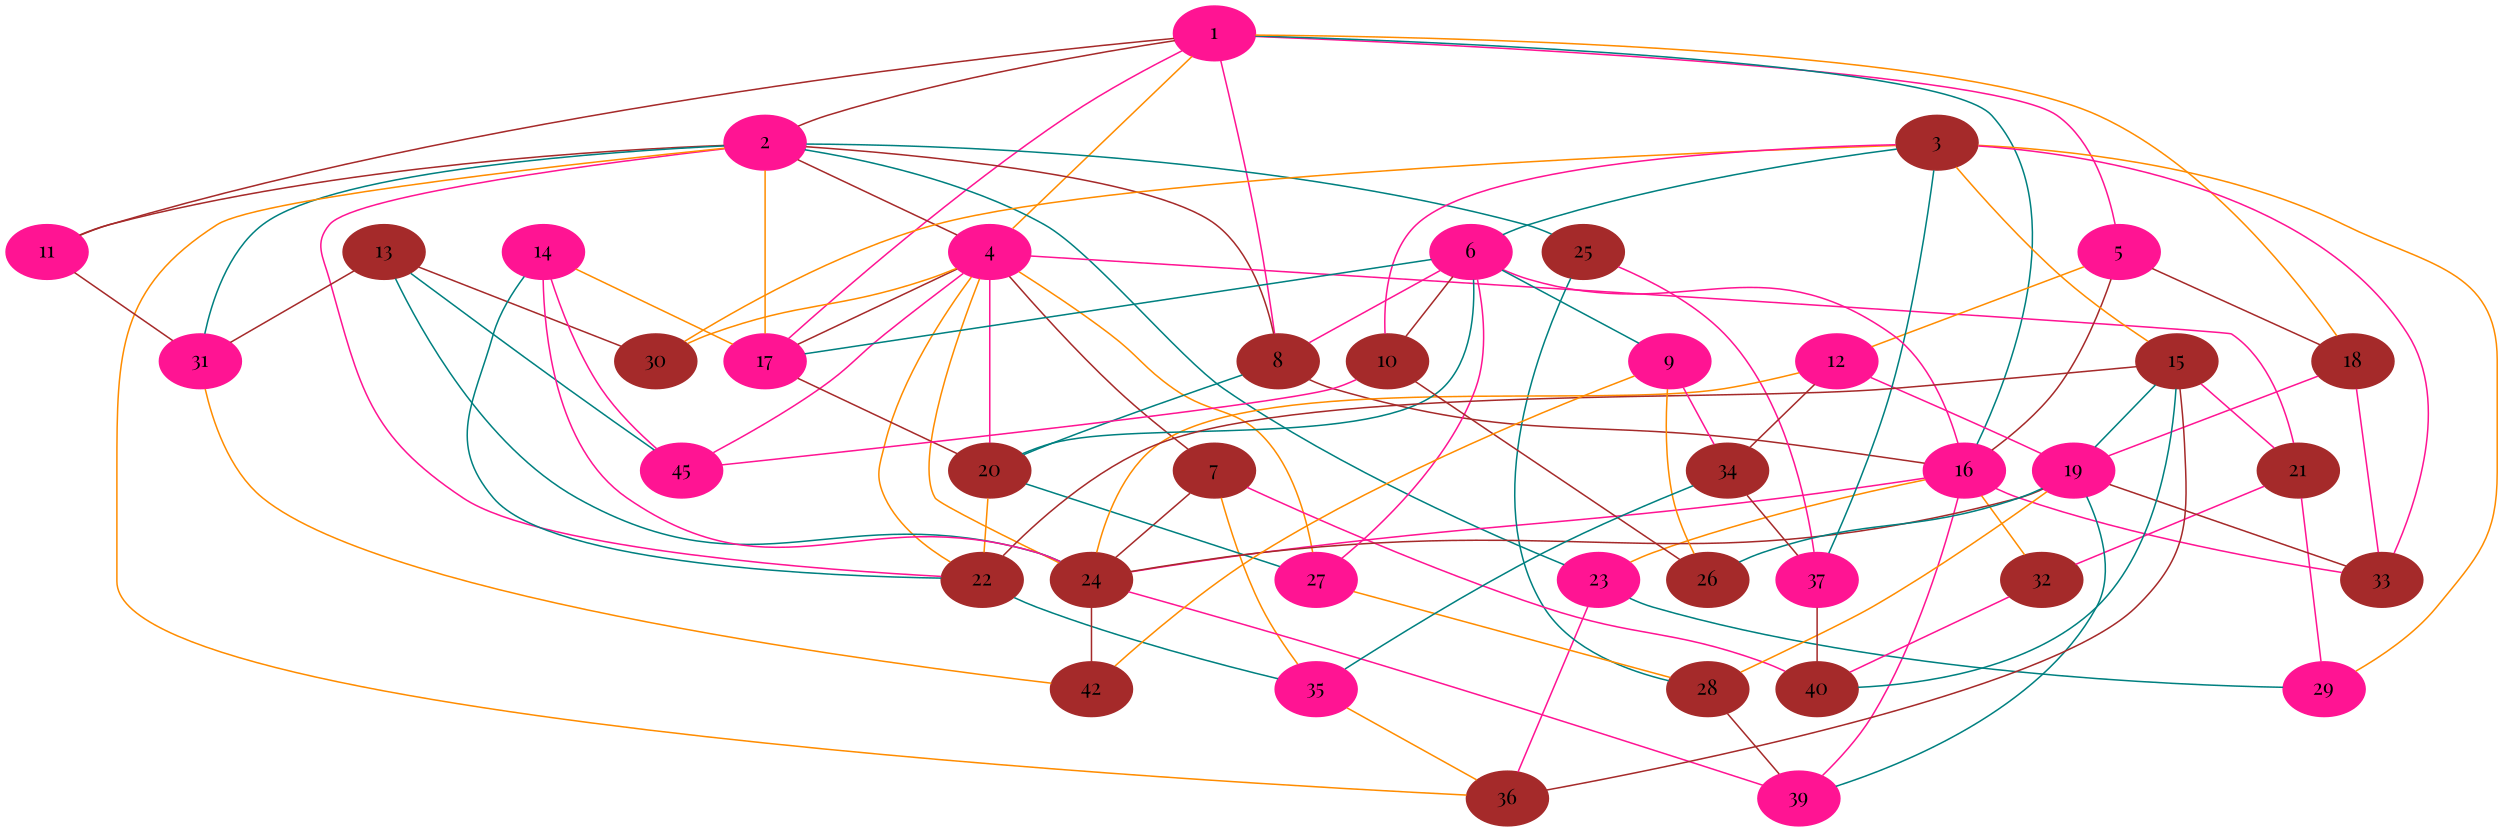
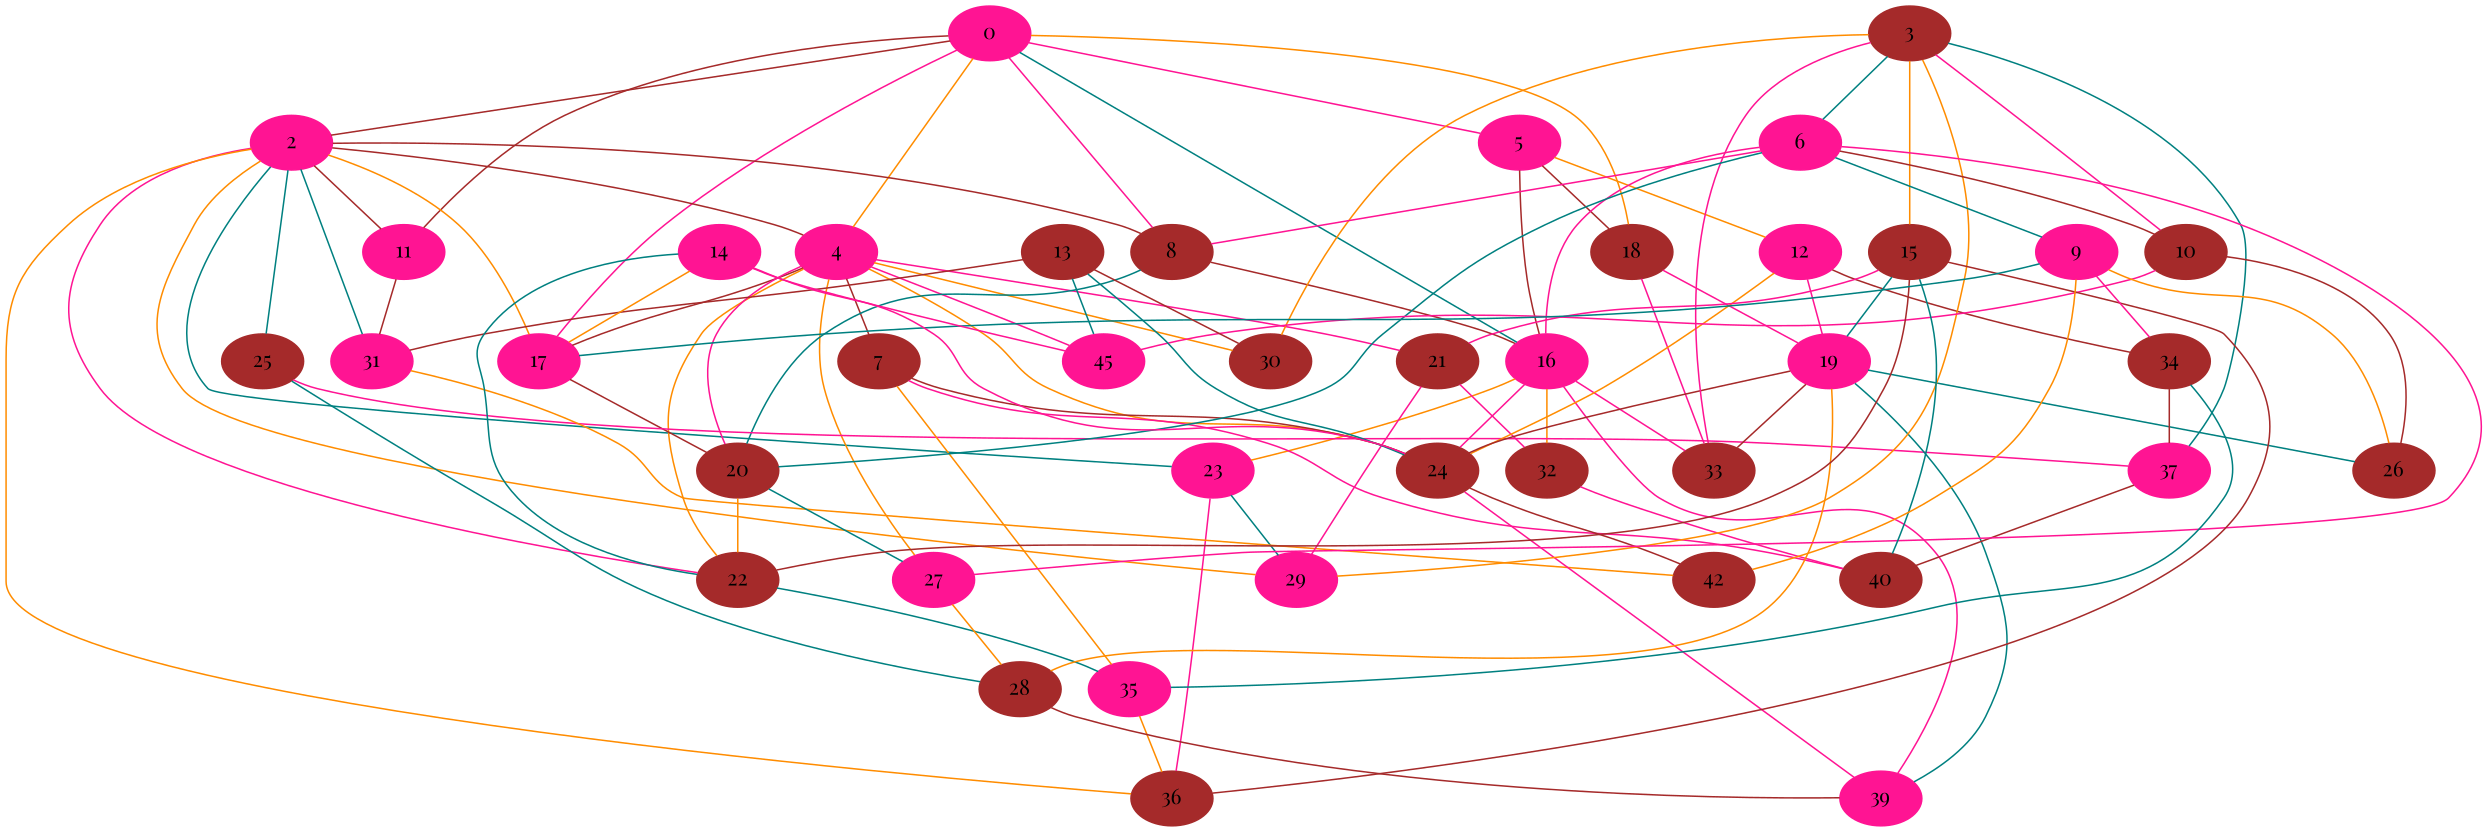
node "1": label "1" -> "0"
edge "6" -- "17": now "9" -- "17"
edge "2" -- "29": added
